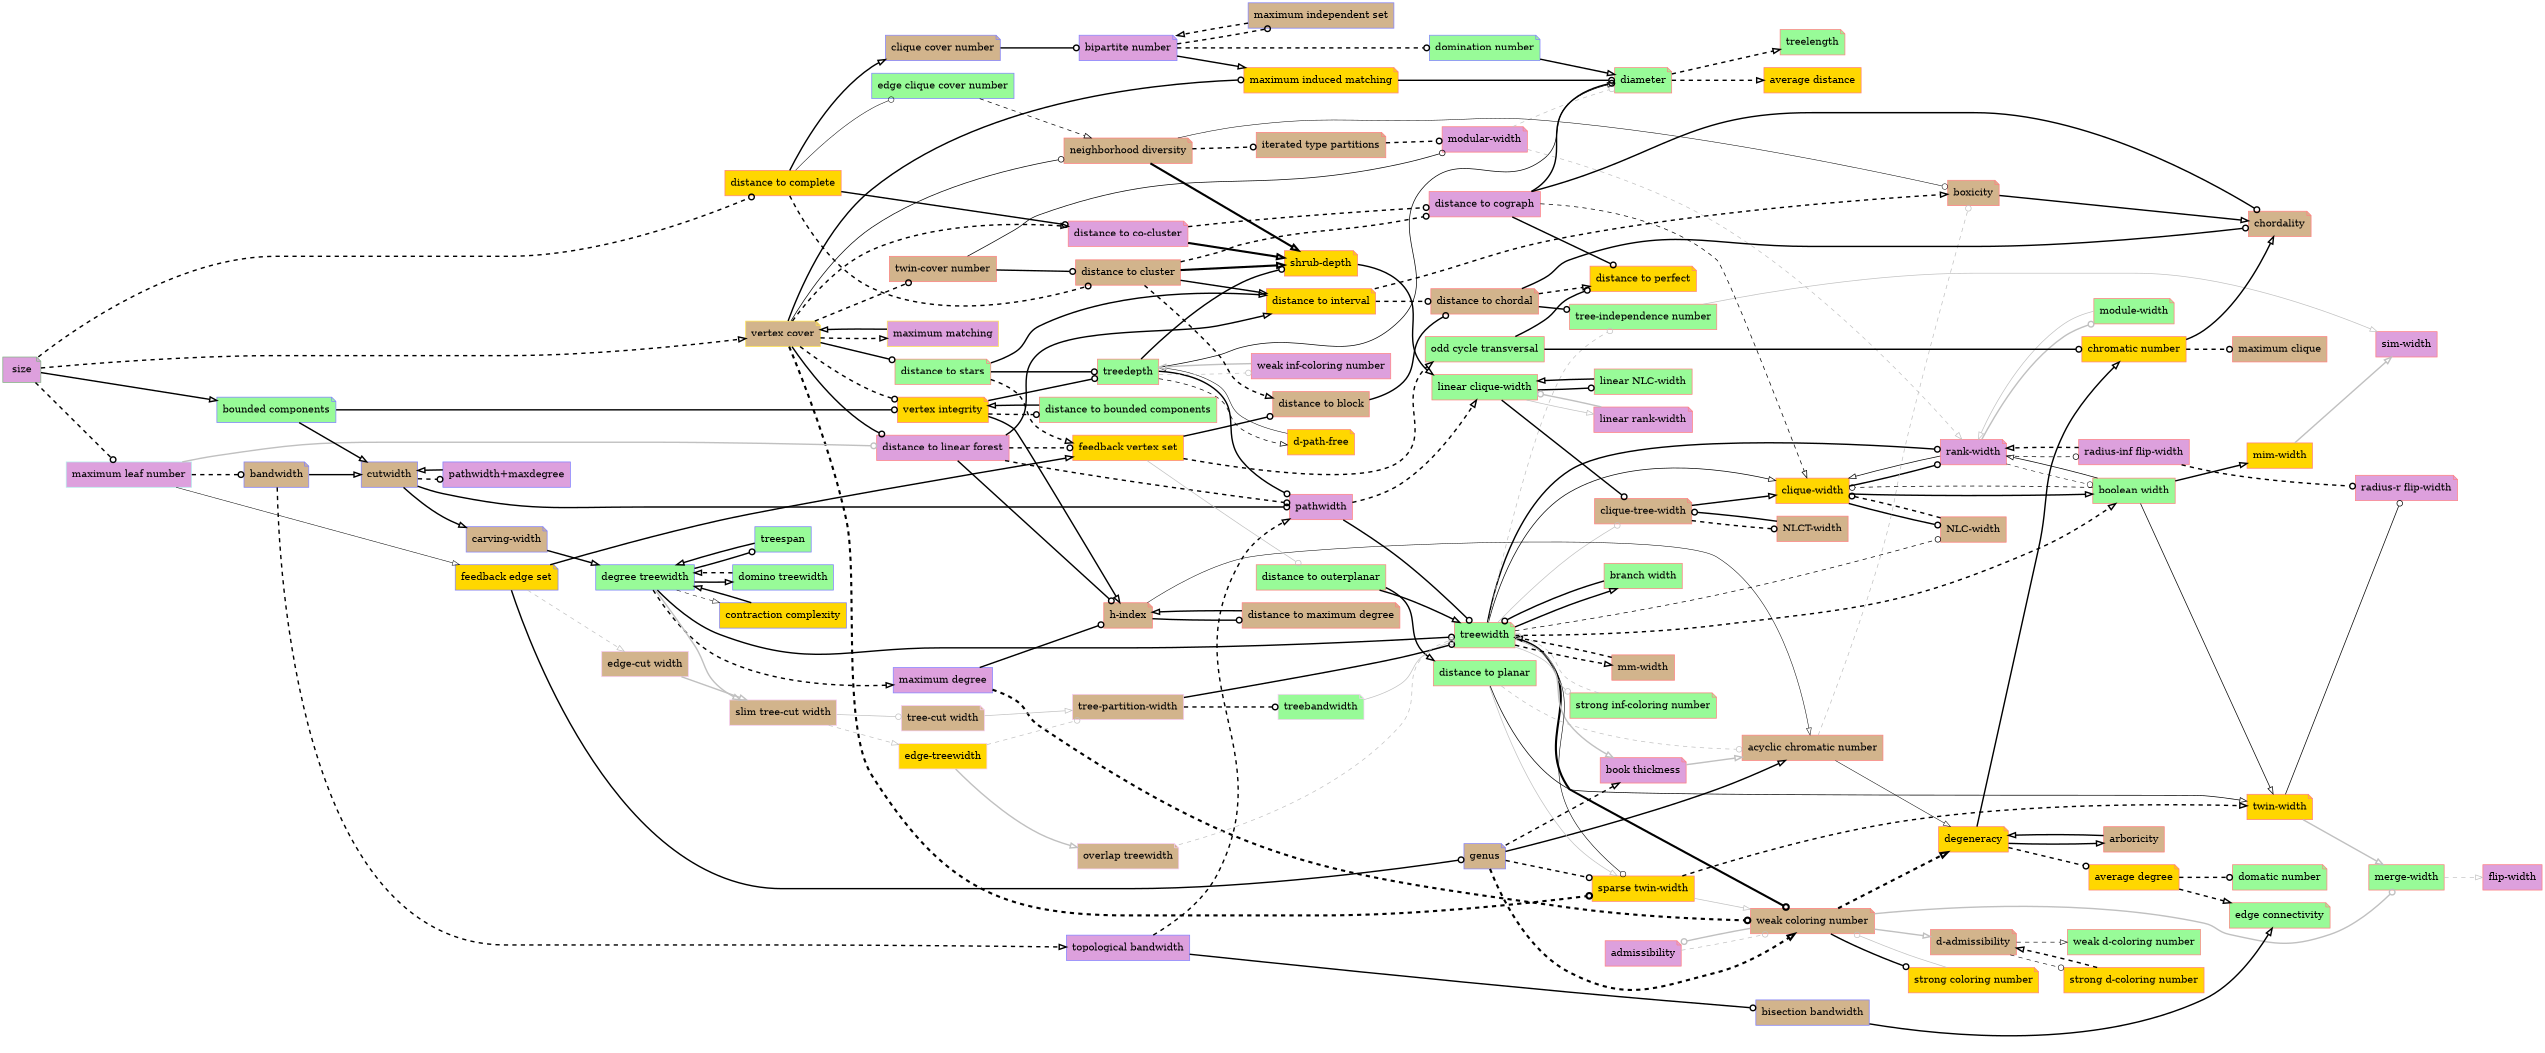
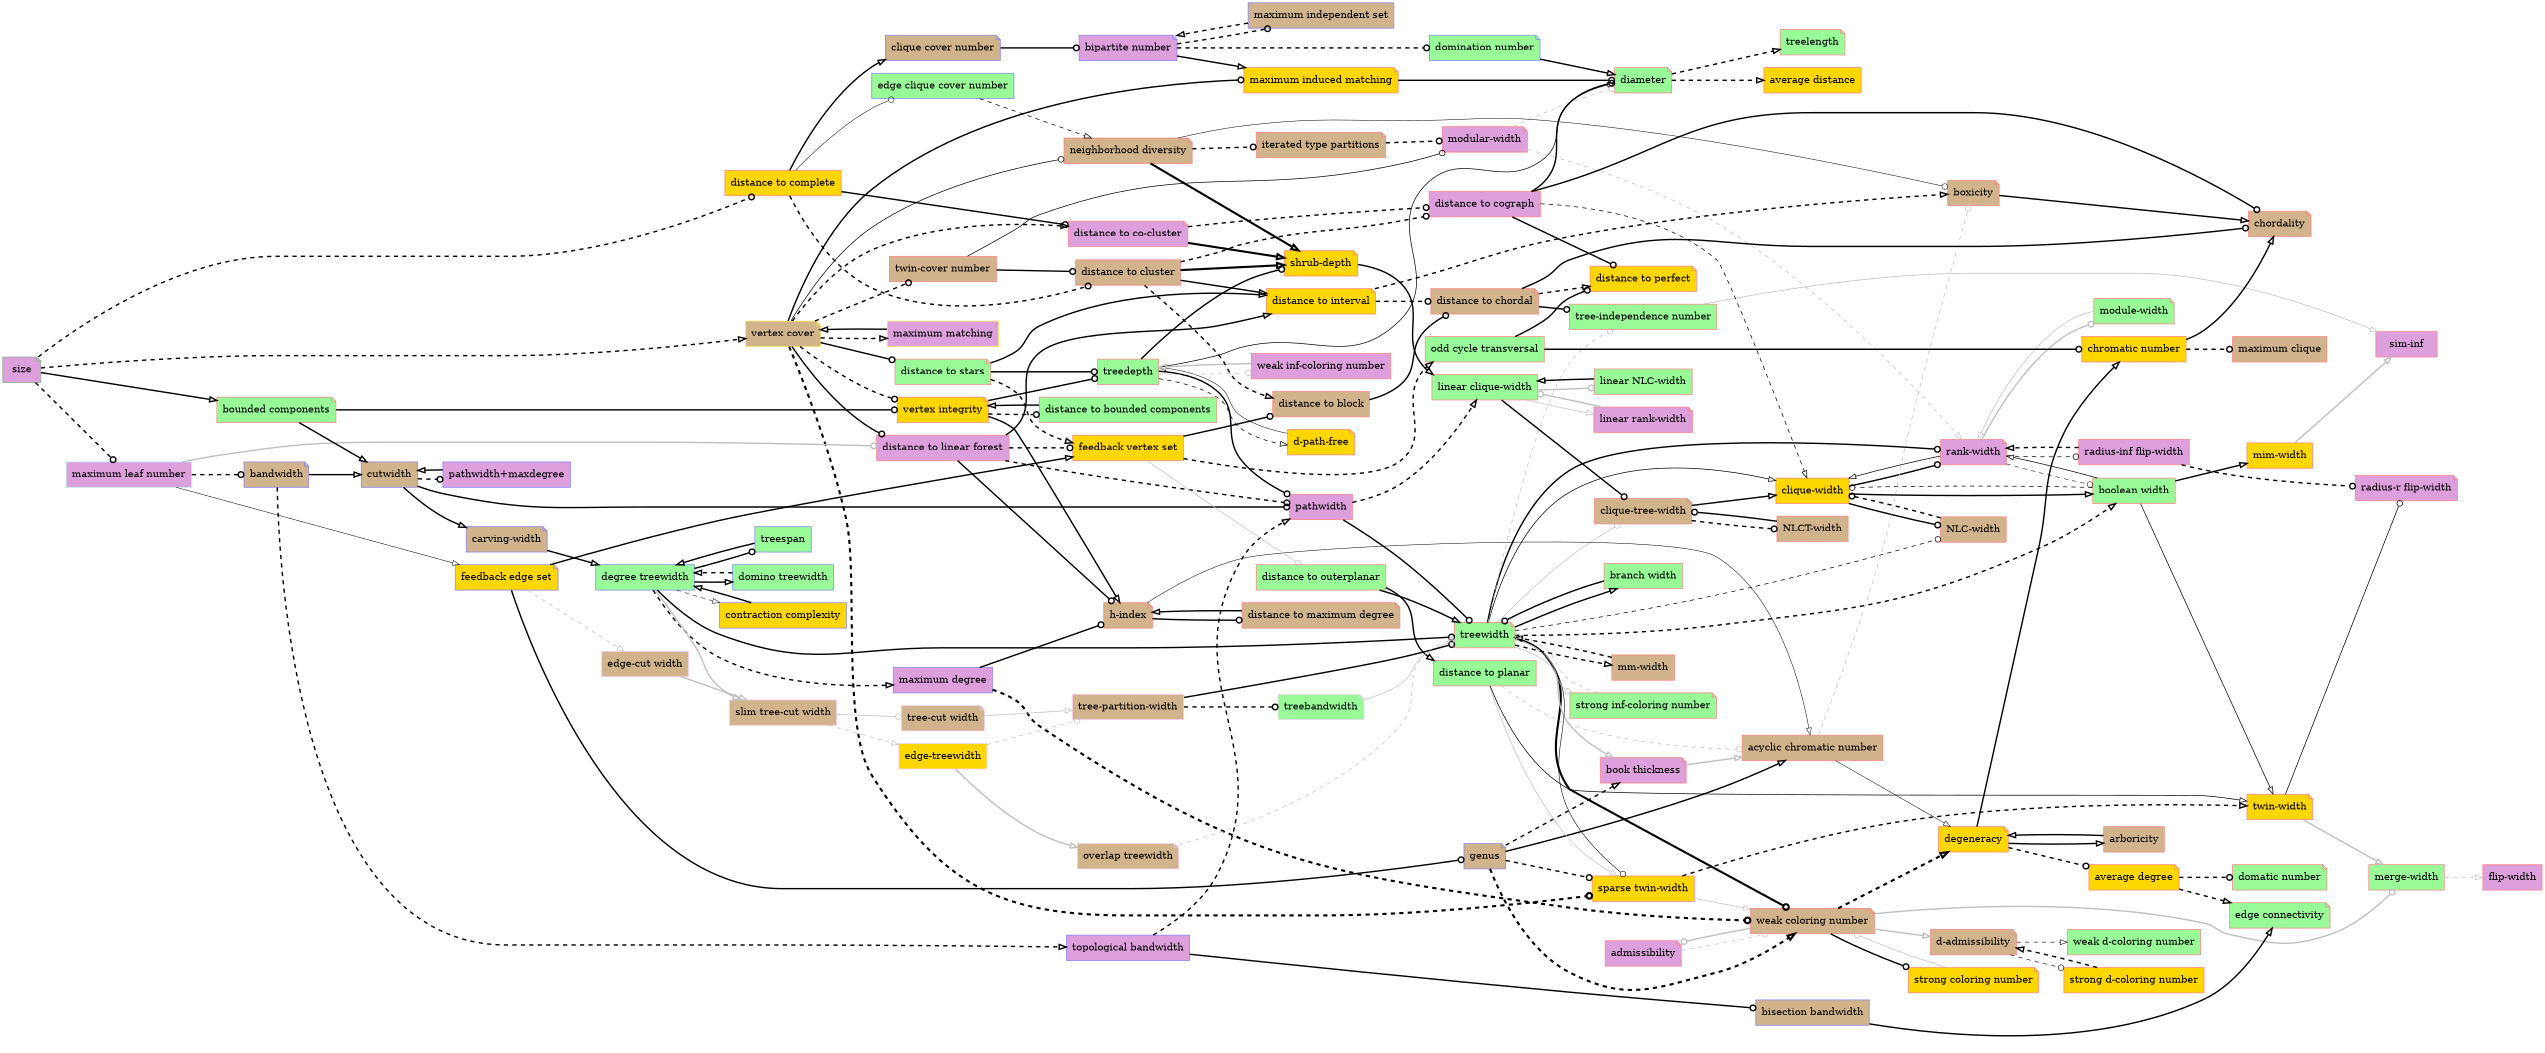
node "sim-width": label "sim-width" -> "sim-inf"
edge "linear clique-width" -> "linear NLC-width": color black -> gray
node "bounded components": color #7f7fff -> #ff7f7f
